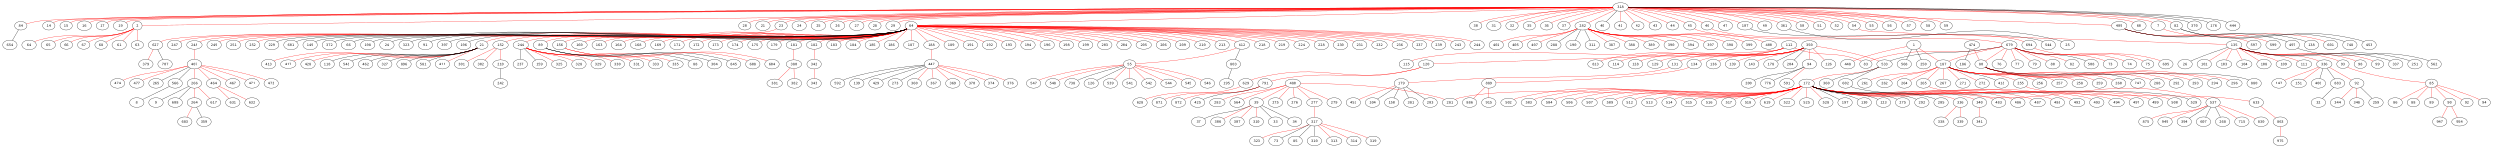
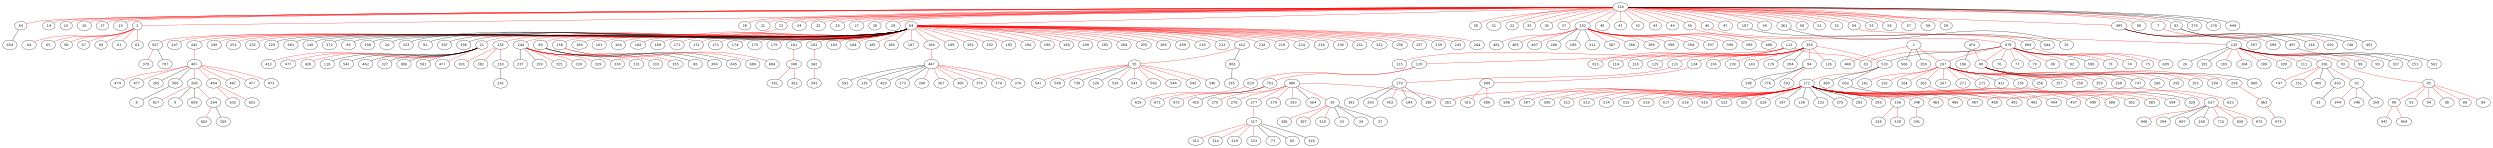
edge "318" -- "40": color black -> red
edge "135" -- "101": color red -> black
edge "480" -- "564": color red -> black
edge "633" -- "863": now "296" -- "863"
